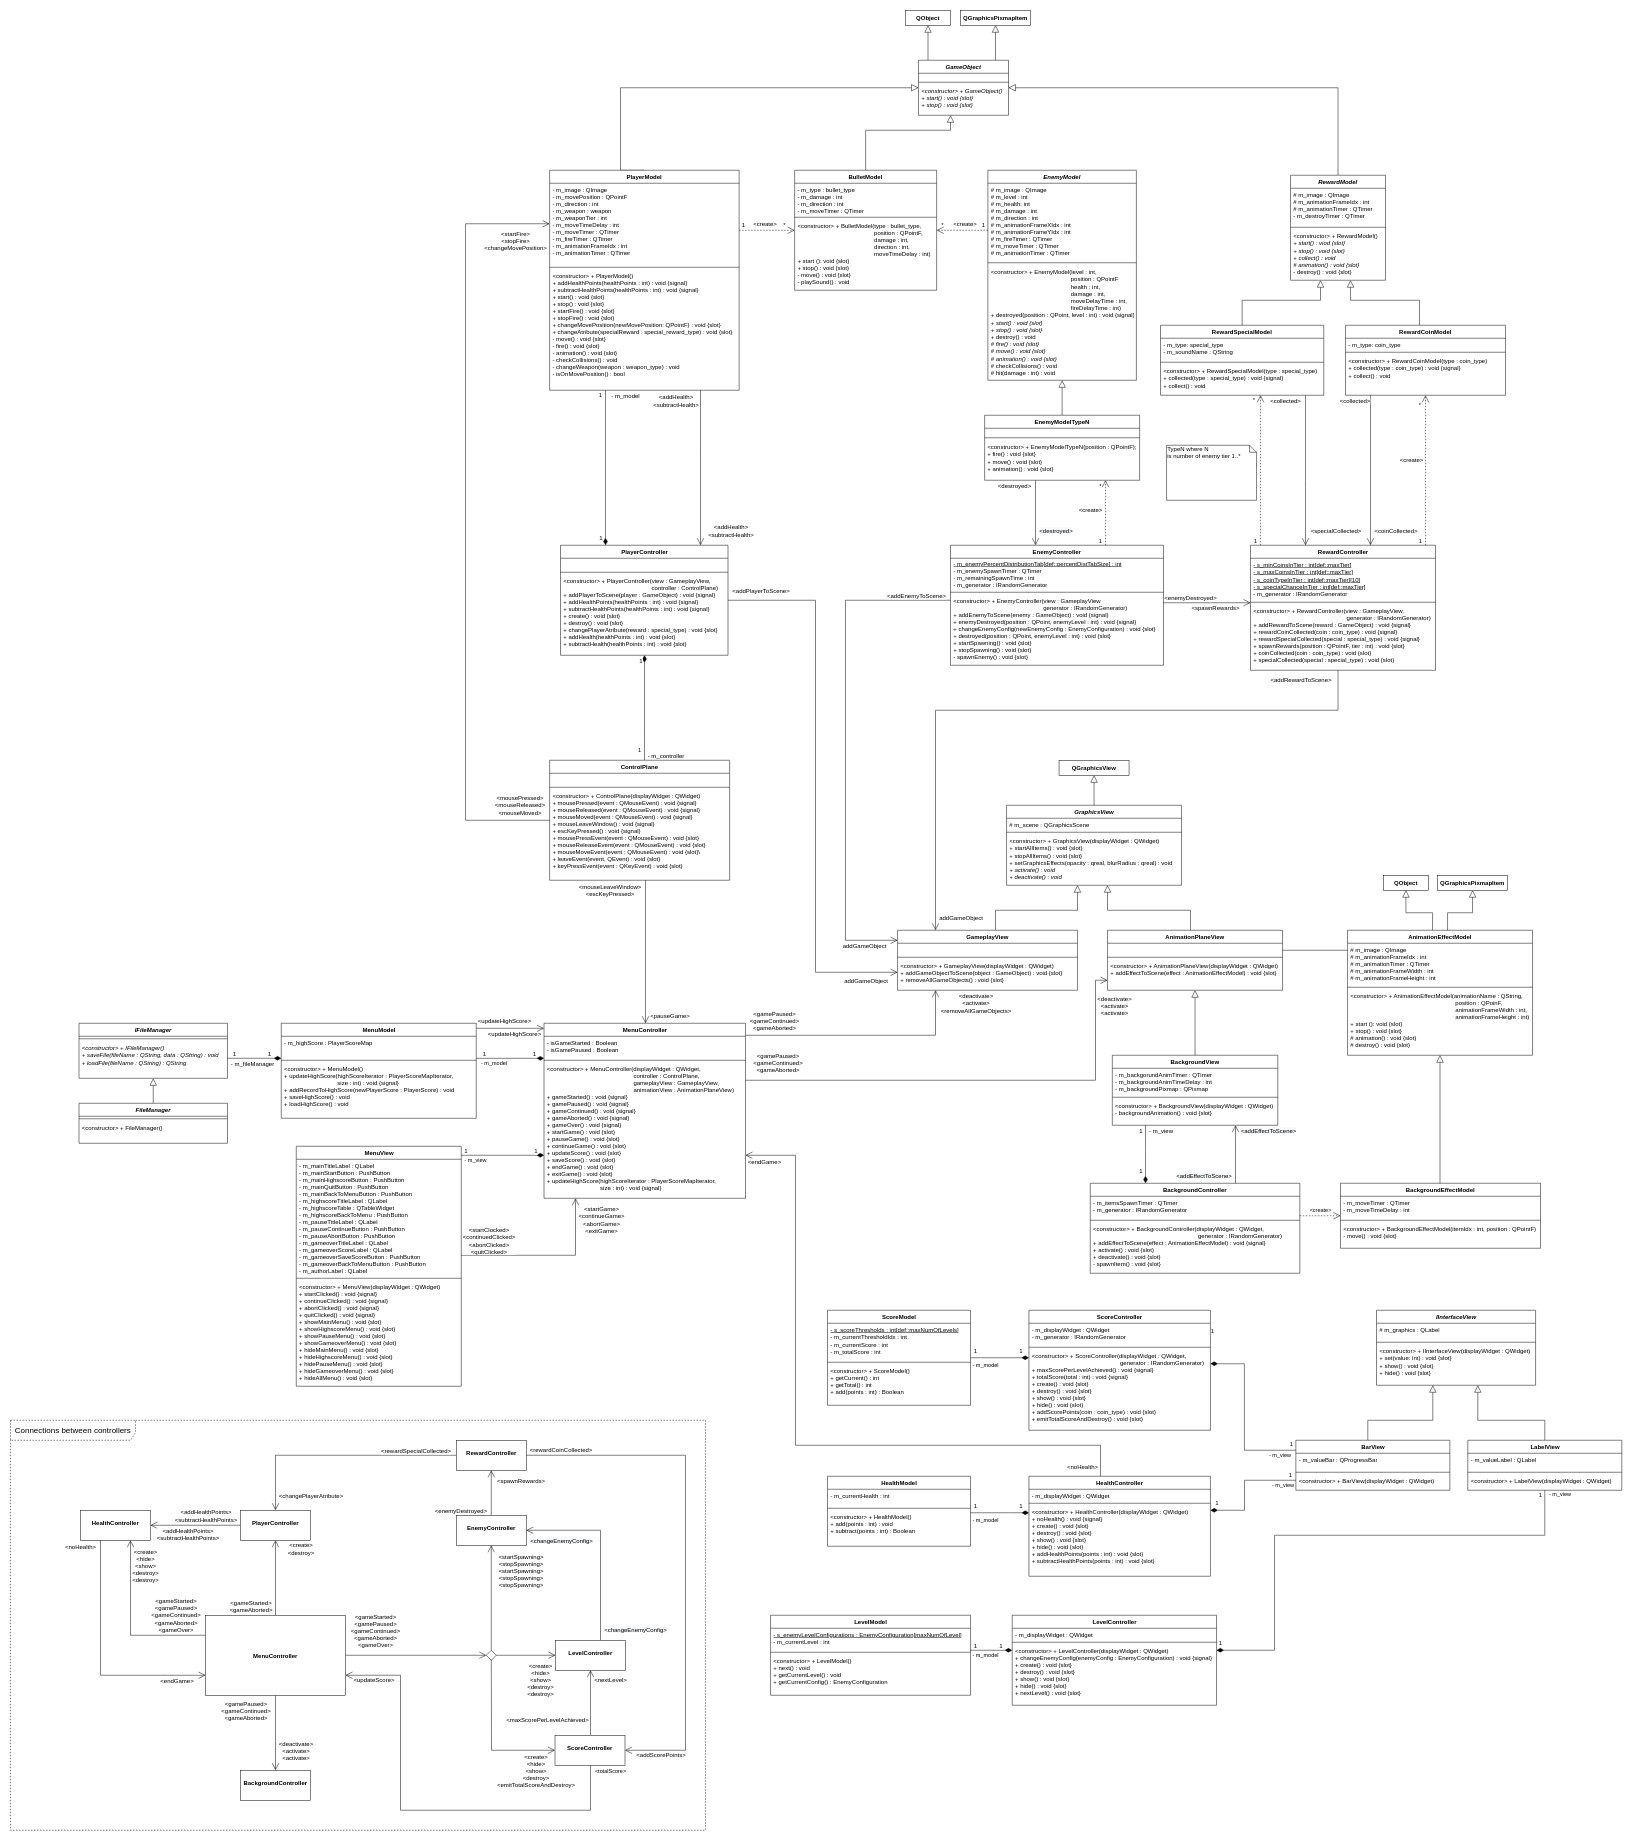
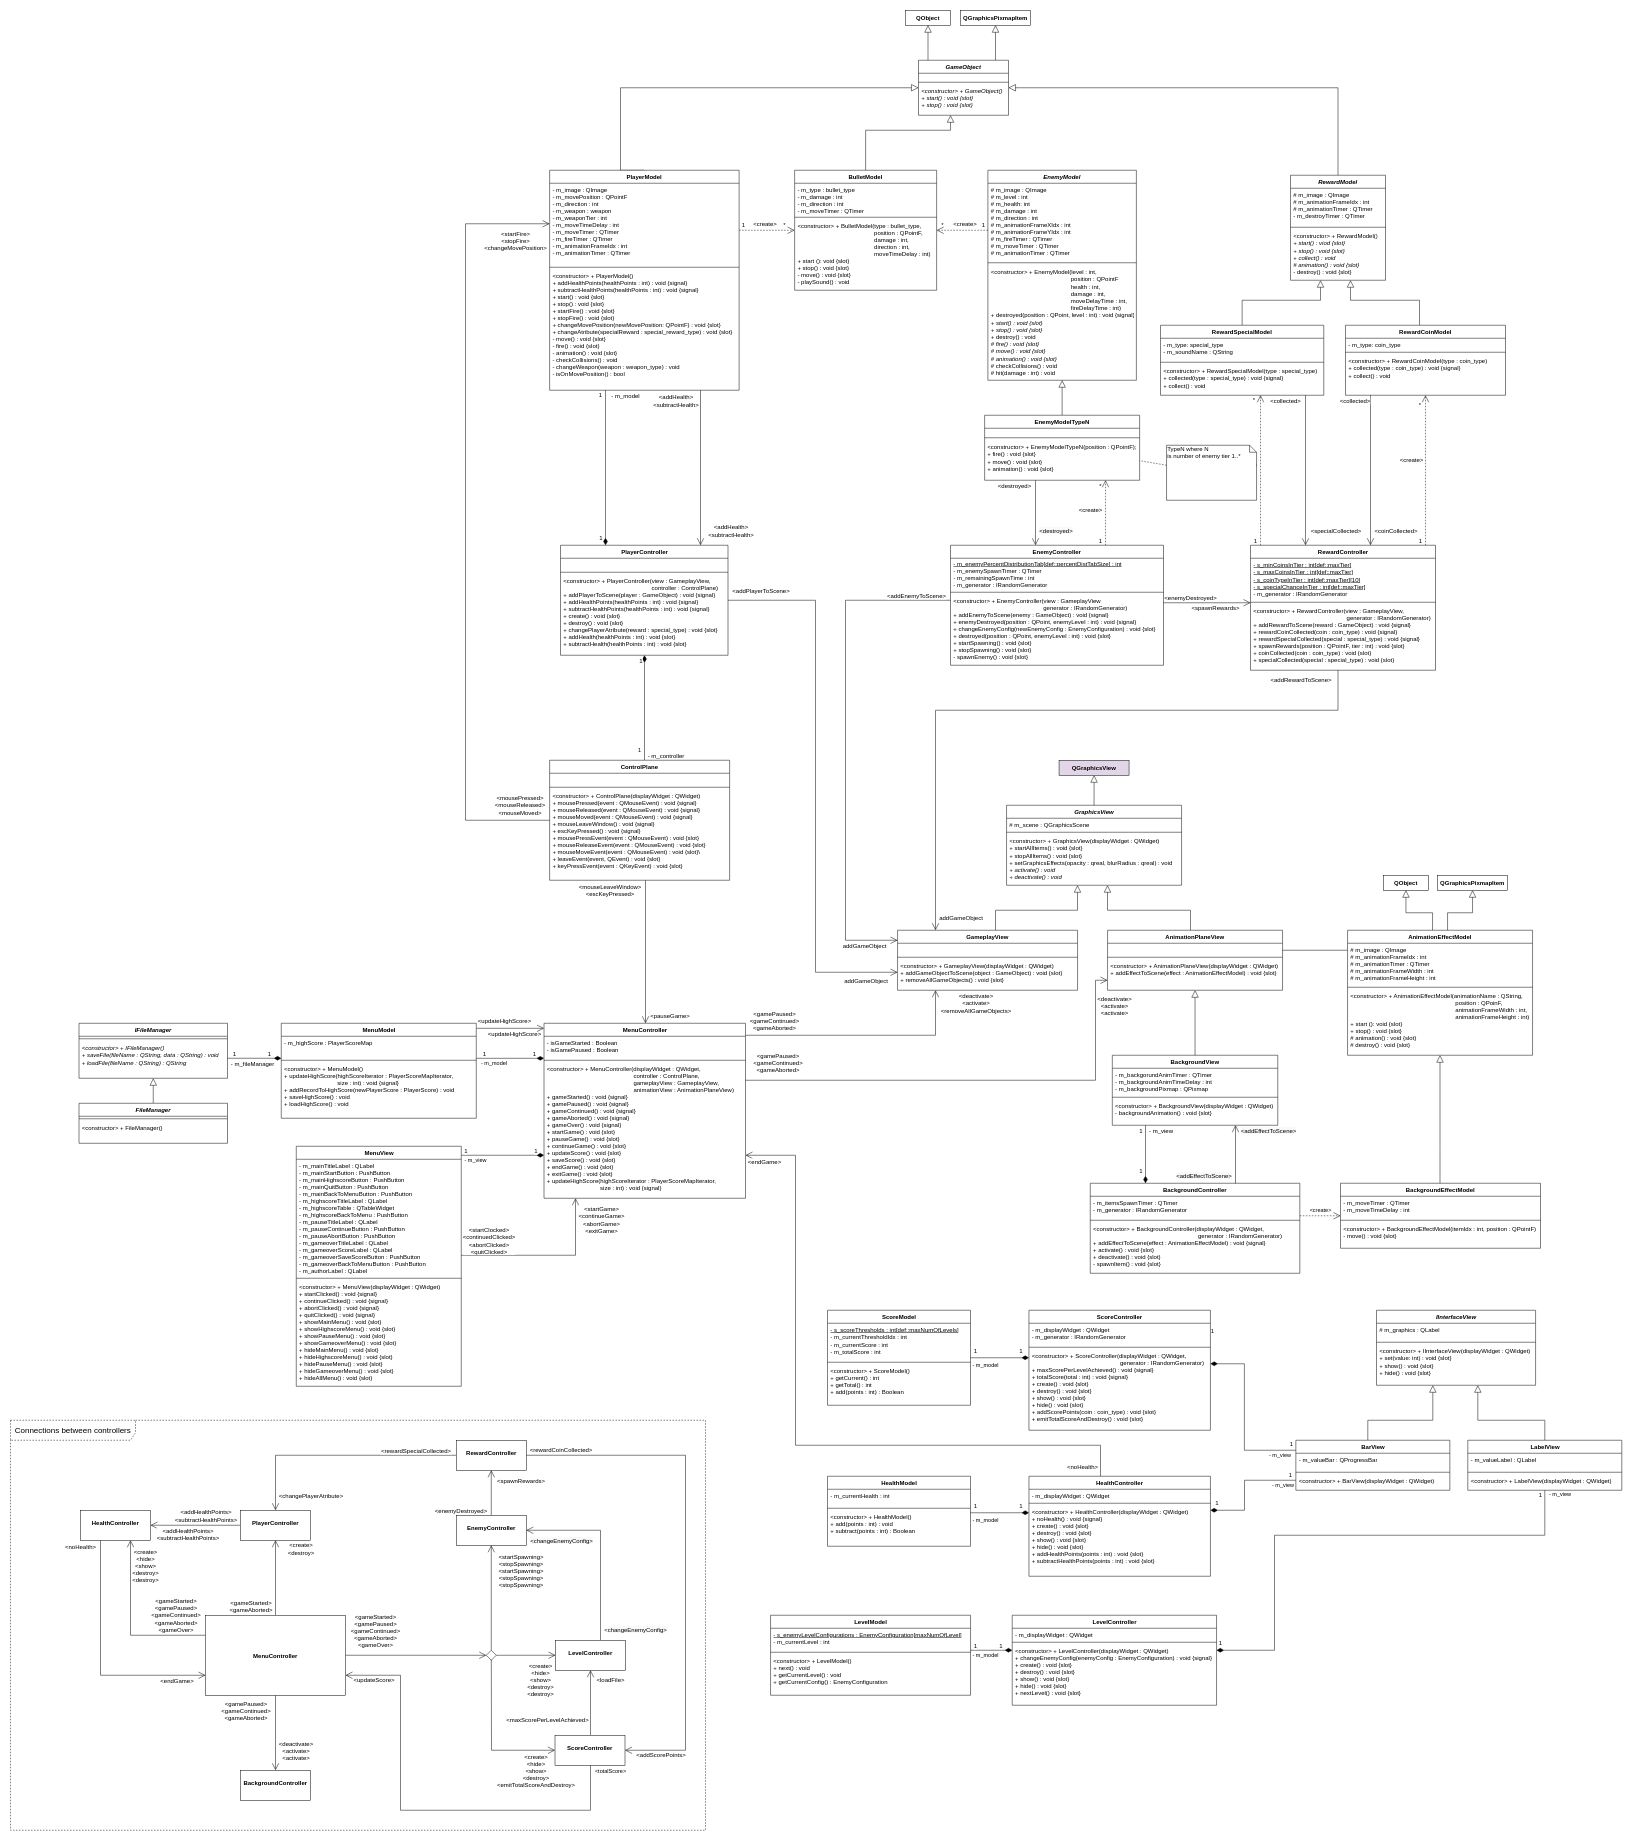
edge "EnemyModelTypeN" -- "TypeN where N is number of enemy tier 1..*": added
node "QGraphicsView": fillcolor #ffffff -> #e1d5e7
node "<nextLevel>": label "<nextLevel>" -> "<loadFile>"
